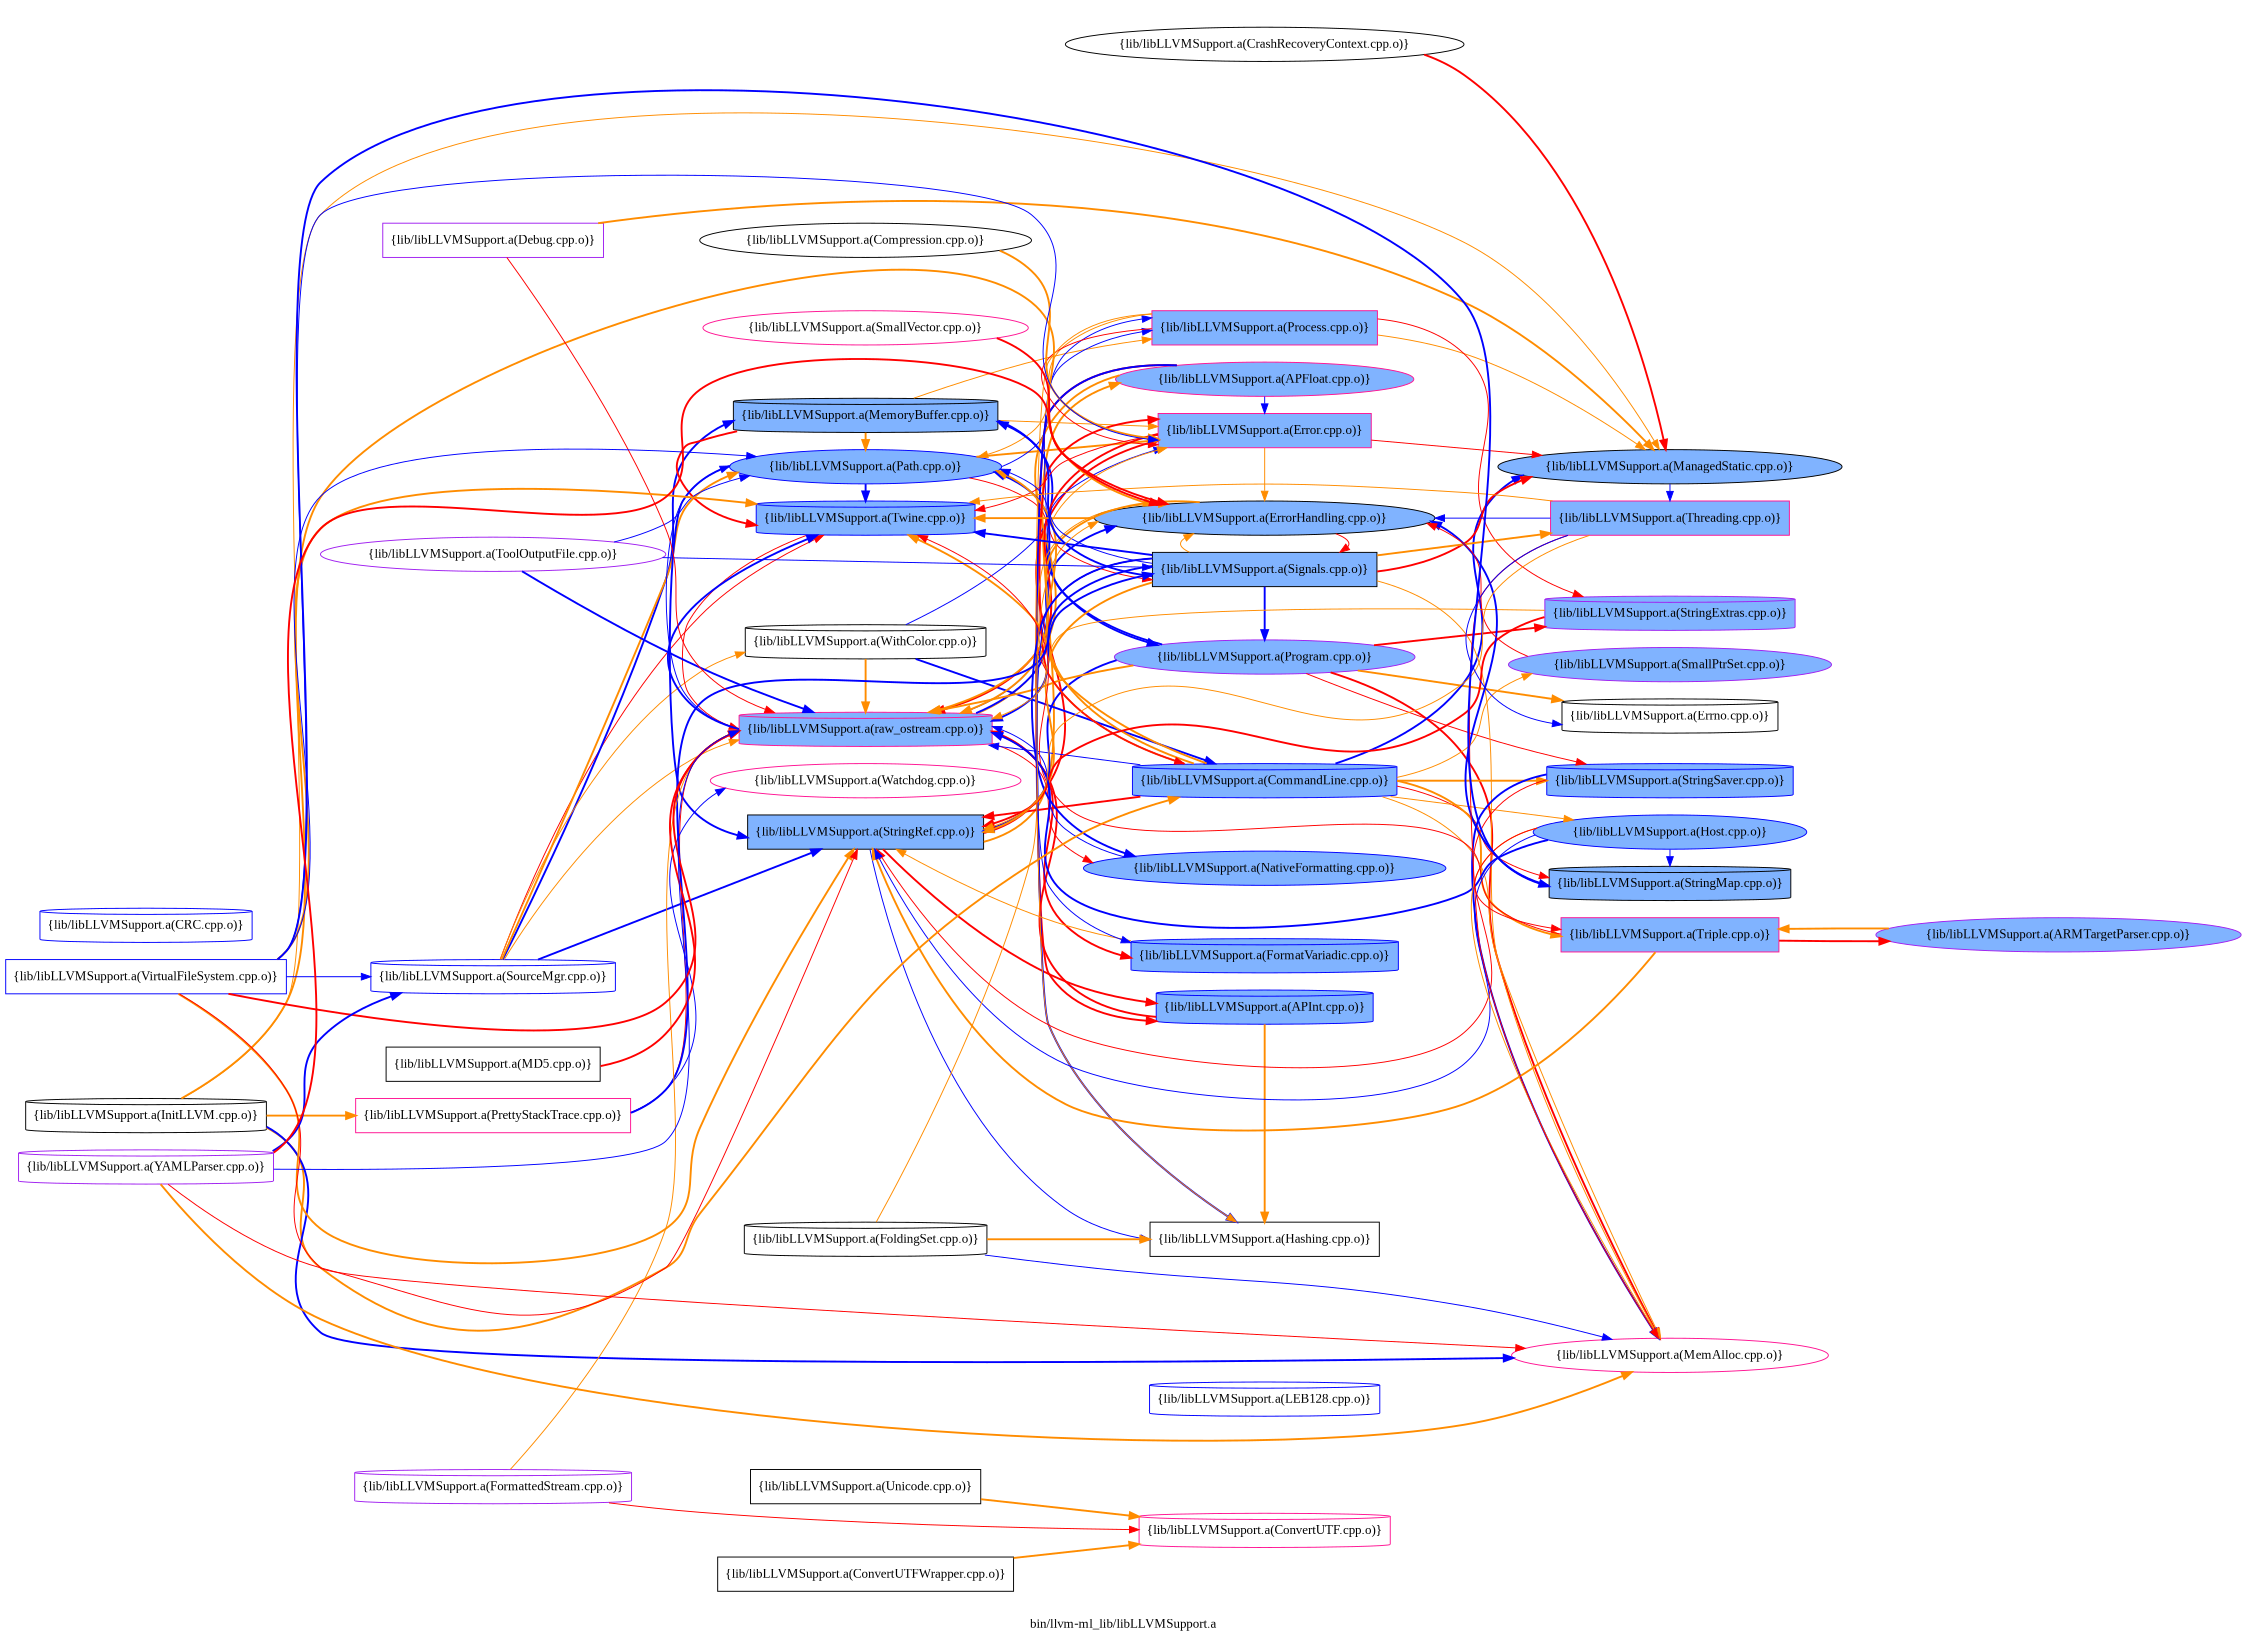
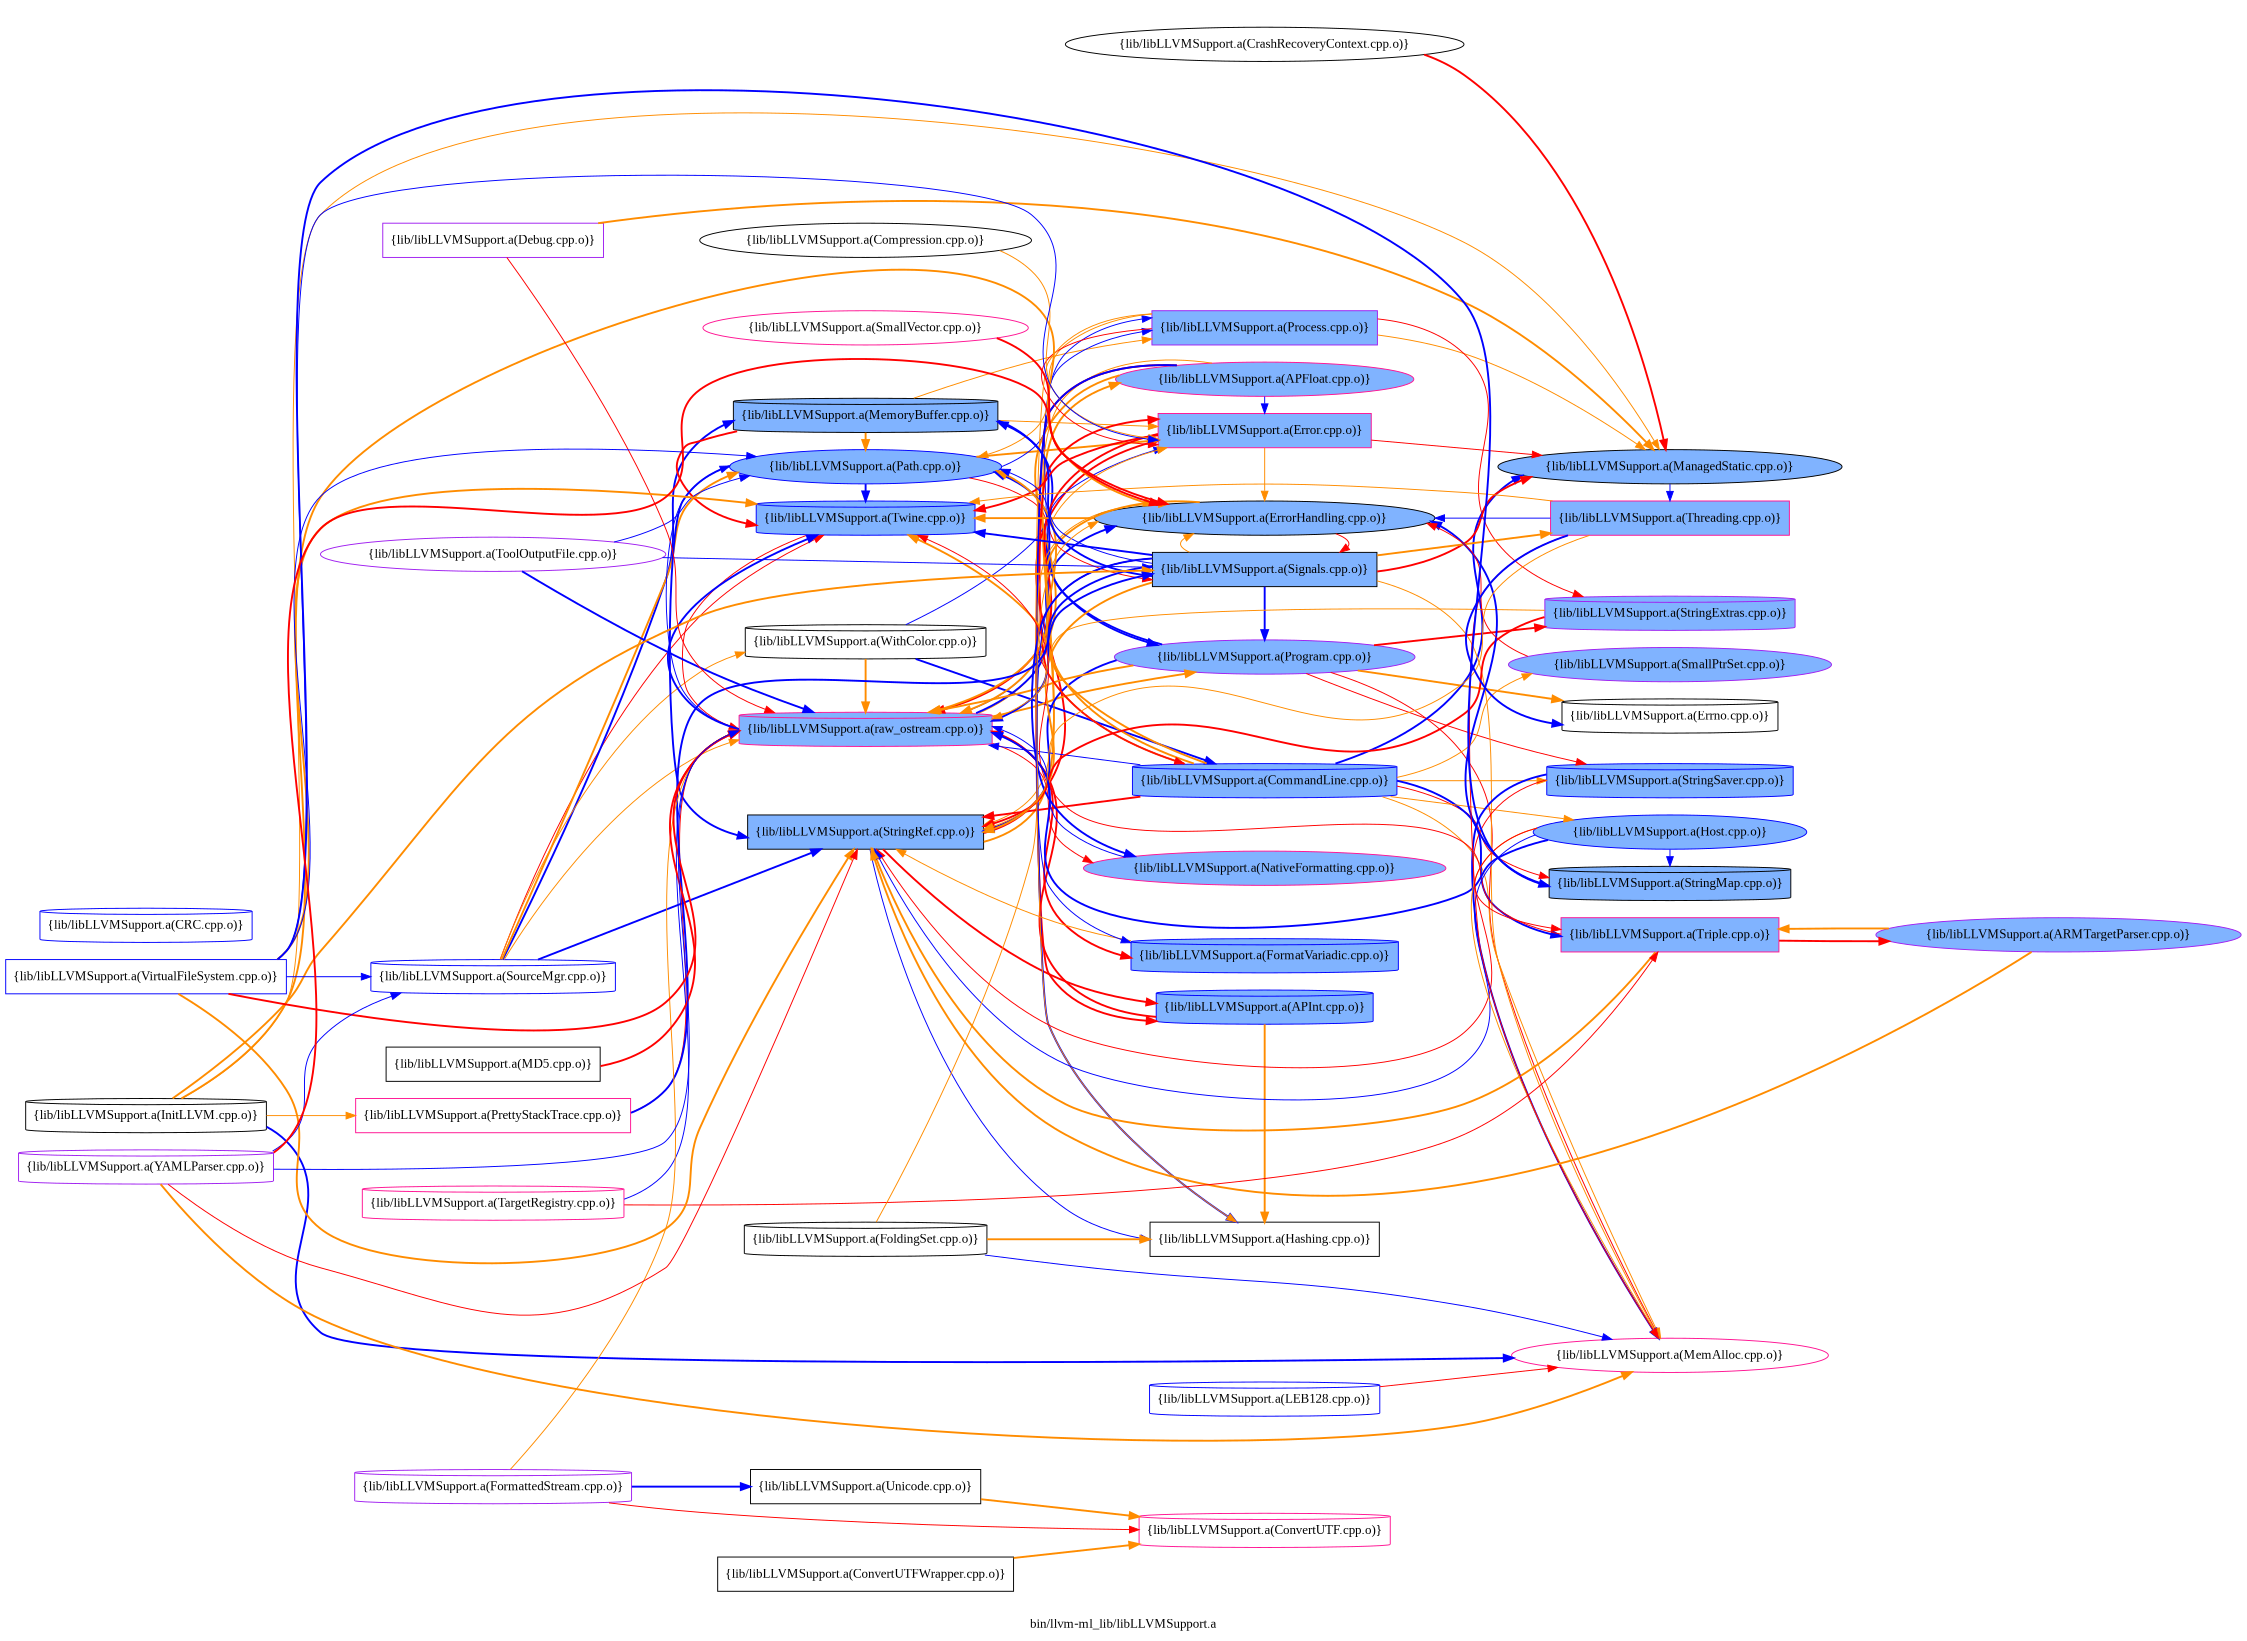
node "{lib/libLLVMSupport.a(Process.cpp.o)}": color deeppink -> purple
edge "{lib/libLLVMSupport.a(Compression.cpp.o)}" -> "{lib/libLLVMSupport.a(Error.cpp.o)}": style bold -> solid
edge "{lib/libLLVMSupport.a(Error.cpp.o)}" -> "{lib/libLLVMSupport.a(Twine.cpp.o)}": style solid -> bold
edge "{lib/libLLVMSupport.a(APFloat.cpp.o)}" -> "{lib/libLLVMSupport.a(StringRef.cpp.o)}": added
edge "{lib/libLLVMSupport.a(Threading.cpp.o)}" -> "{lib/libLLVMSupport.a(Errno.cpp.o)}": style solid -> bold
edge "{lib/libLLVMSupport.a(raw_ostream.cpp.o)}" -> "{lib/libLLVMSupport.a(Program.cpp.o)}": added
node "{lib/libLLVMSupport.a(Watchdog.cpp.o)}": removed
edge "{lib/libLLVMSupport.a(CommandLine.cpp.o)}" -> "{lib/libLLVMSupport.a(StringSaver.cpp.o)}": style bold -> solid
edge "{lib/libLLVMSupport.a(CommandLine.cpp.o)}" -> "{lib/libLLVMSupport.a(Triple.cpp.o)}": color darkorange -> blue
node "{lib/libLLVMSupport.a(NativeFormatting.cpp.o)}": color blue -> deeppink
edge "{lib/libLLVMSupport.a(Program.cpp.o)}" -> "{lib/libLLVMSupport.a(MemAlloc.cpp.o)}": style bold -> solid
edge "{lib/libLLVMSupport.a(YAMLParser.cpp.o)}" -> "{lib/libLLVMSupport.a(SourceMgr.cpp.o)}": style bold -> solid
edge "{lib/libLLVMSupport.a(InitLLVM.cpp.o)}" -> "{lib/libLLVMSupport.a(PrettyStackTrace.cpp.o)}": style bold -> solid
edge "{lib/libLLVMSupport.a(ARMTargetParser.cpp.o)}" -> "{lib/libLLVMSupport.a(StringRef.cpp.o)}": added
edge "{lib/libLLVMSupport.a(InitLLVM.cpp.o)}" -> "{lib/libLLVMSupport.a(CommandLine.cpp.o)}": now "{lib/libLLVMSupport.a(InitLLVM.cpp.o)}" -> "{lib/libLLVMSupport.a(Signals.cpp.o)}"
node "{lib/libLLVMSupport.a(TargetRegistry.cpp.o)}": added
edge "{lib/libLLVMSupport.a(VirtualFileSystem.cpp.o)}" -> "{lib/libLLVMSupport.a(MemAlloc.cpp.o)}": now "{lib/libLLVMSupport.a(LEB128.cpp.o)}" -> "{lib/libLLVMSupport.a(MemAlloc.cpp.o)}"
edge "{lib/libLLVMSupport.a(FormattedStream.cpp.o)}" -> "{lib/libLLVMSupport.a(Unicode.cpp.o)}": added
